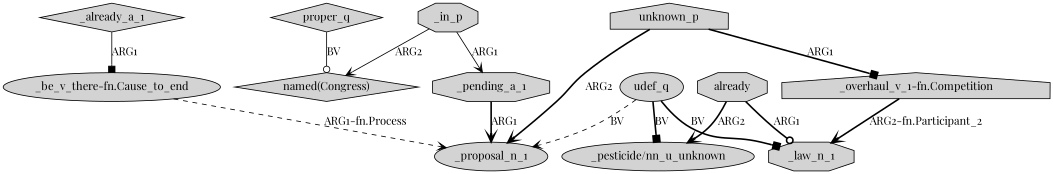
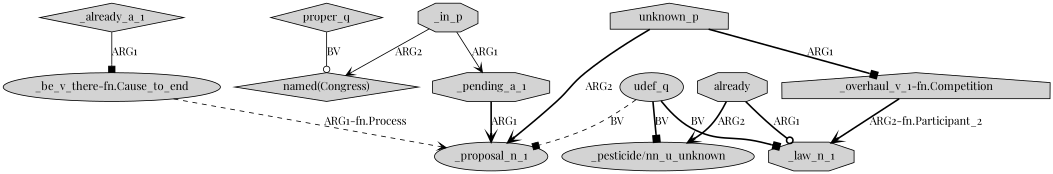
edge "udef_q" -> "_proposal_n_1": arrowhead vee -> box
